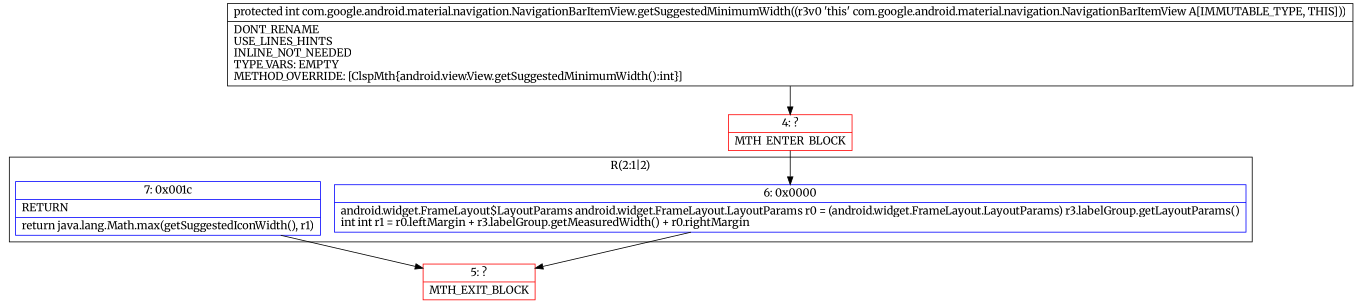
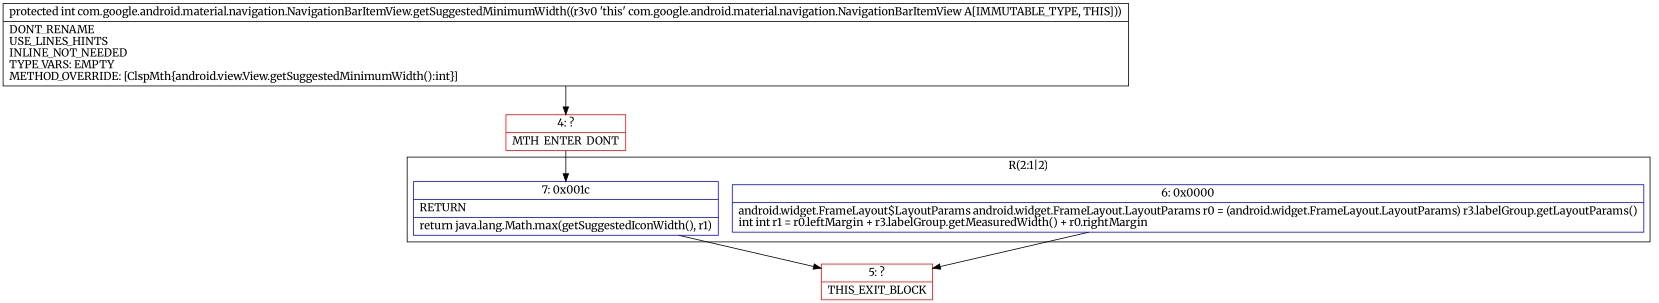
node "4: ?": text "MTH_ENTER_BLOCK" -> "MTH_ENTER_DONT"
edge "4: ?" -> "6: 0x0000": now "4: ?" -> "7: 0x001c"
node "5: ?": text "MTH_EXIT_BLOCK" -> "THIS_EXIT_BLOCK"
